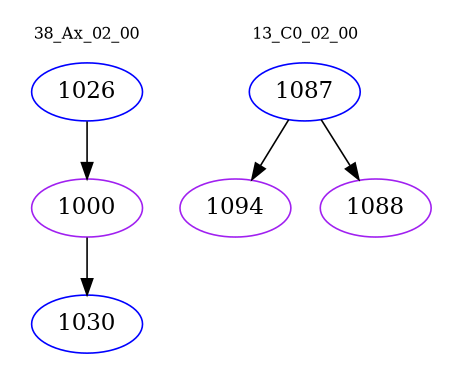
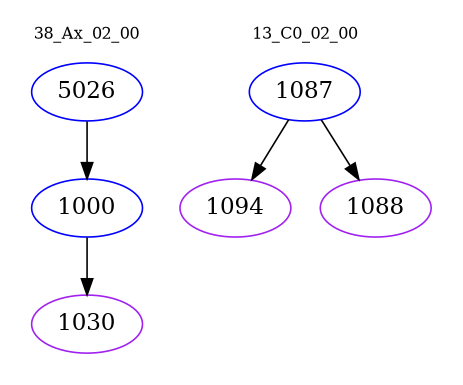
node "1026": label "1026" -> "5026"
node "1000": color purple -> blue
node "1030": color blue -> purple
